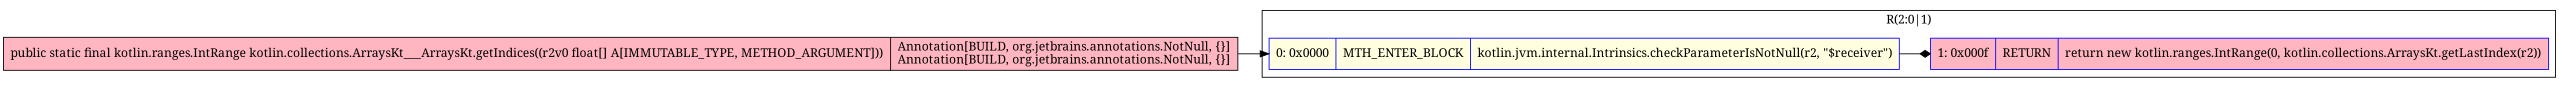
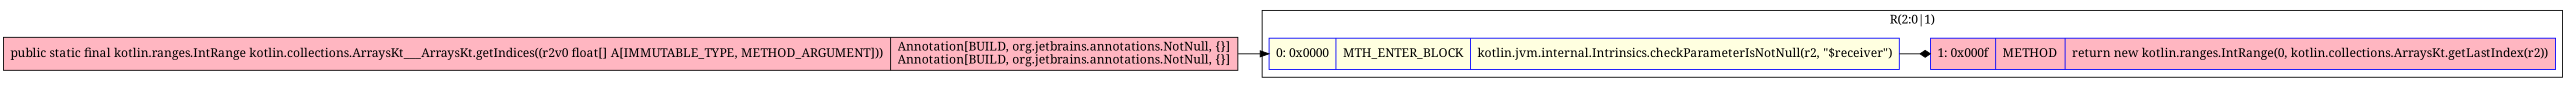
node "1: 0x000f": text "RETURN" -> "METHOD"
